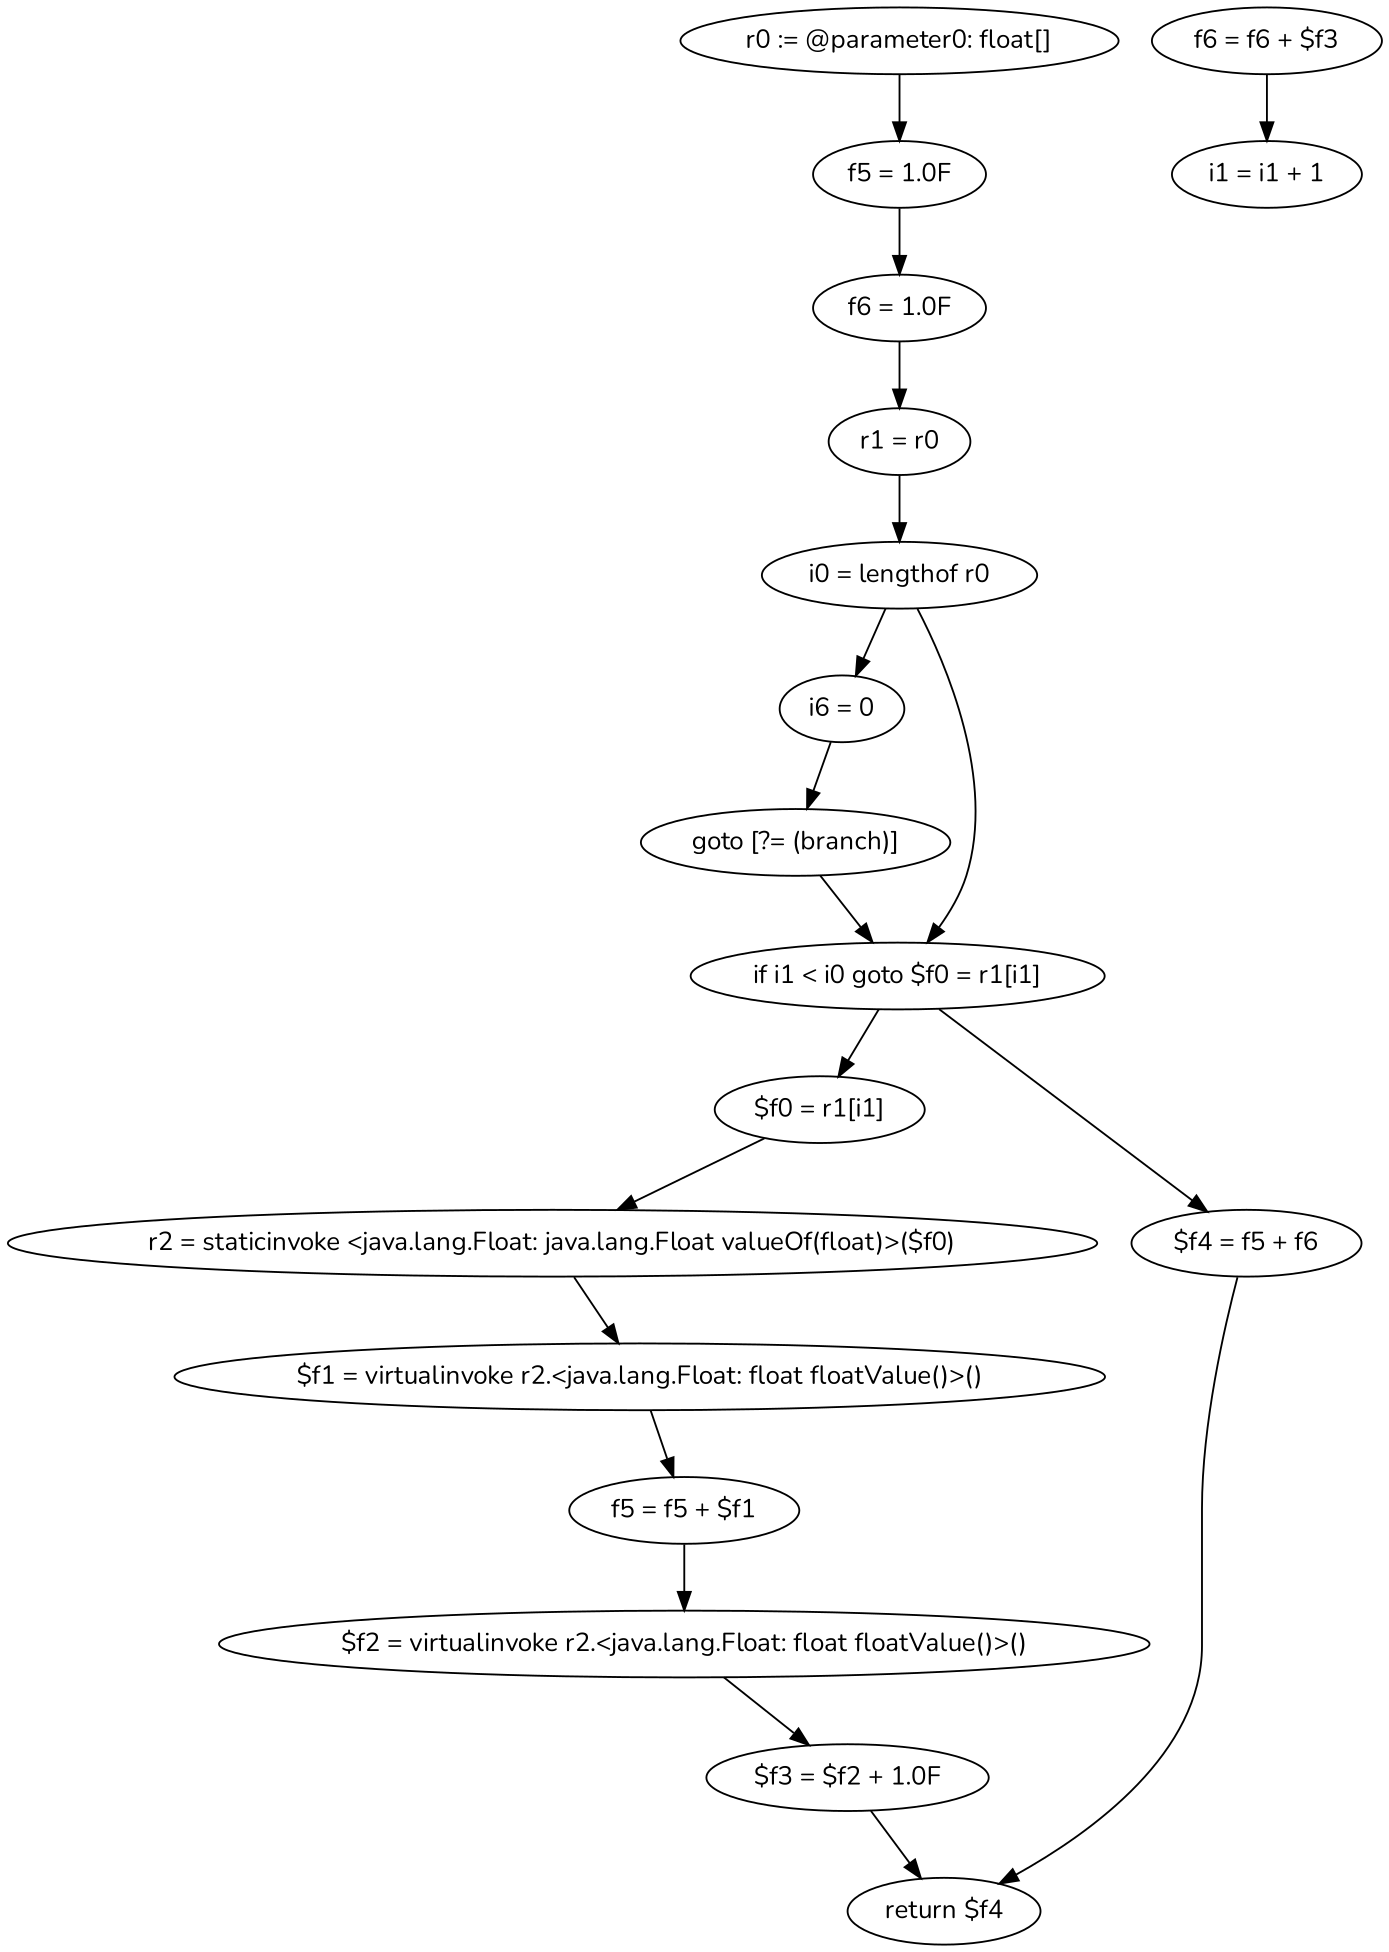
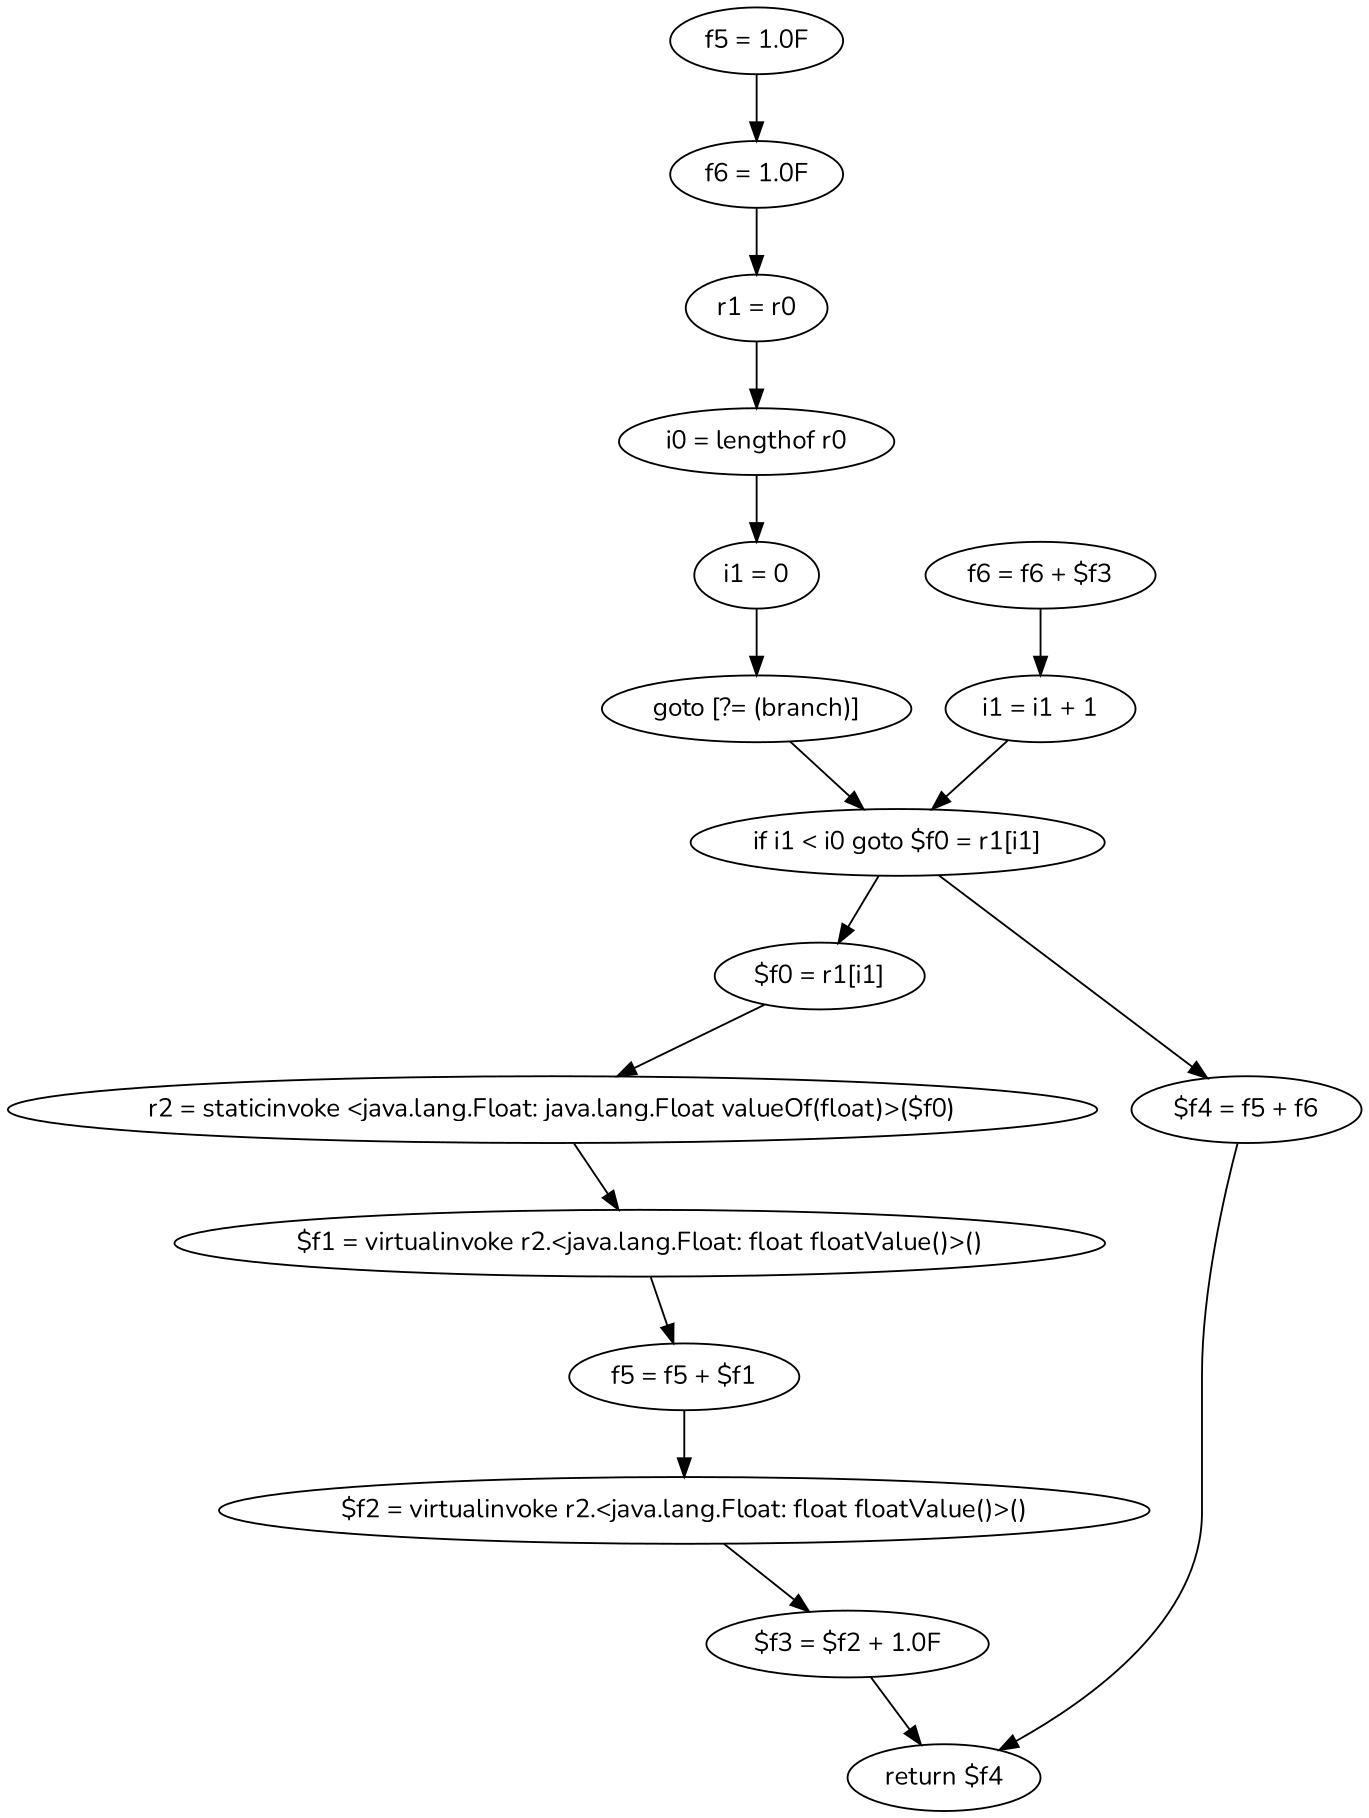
node "r0 := @parameter0: float[]": removed
node "i6 = 0": label "i6 = 0" -> "i1 = 0"
edge "i0 = lengthof r0" -> "if i1 < i0 goto $f0 = r1[i1]": now "i1 = i1 + 1" -> "if i1 < i0 goto $f0 = r1[i1]"
